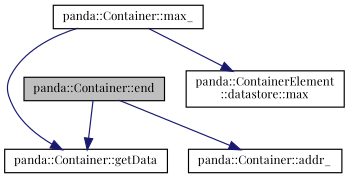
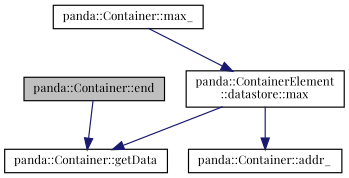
edge "panda::Container::max_" -> "panda::Container::getData": now "panda::ContainerElement ::datastore::max" -> "panda::Container::getData"
edge "panda::Container::end" -> "panda::Container::addr_": now "panda::ContainerElement ::datastore::max" -> "panda::Container::addr_"
